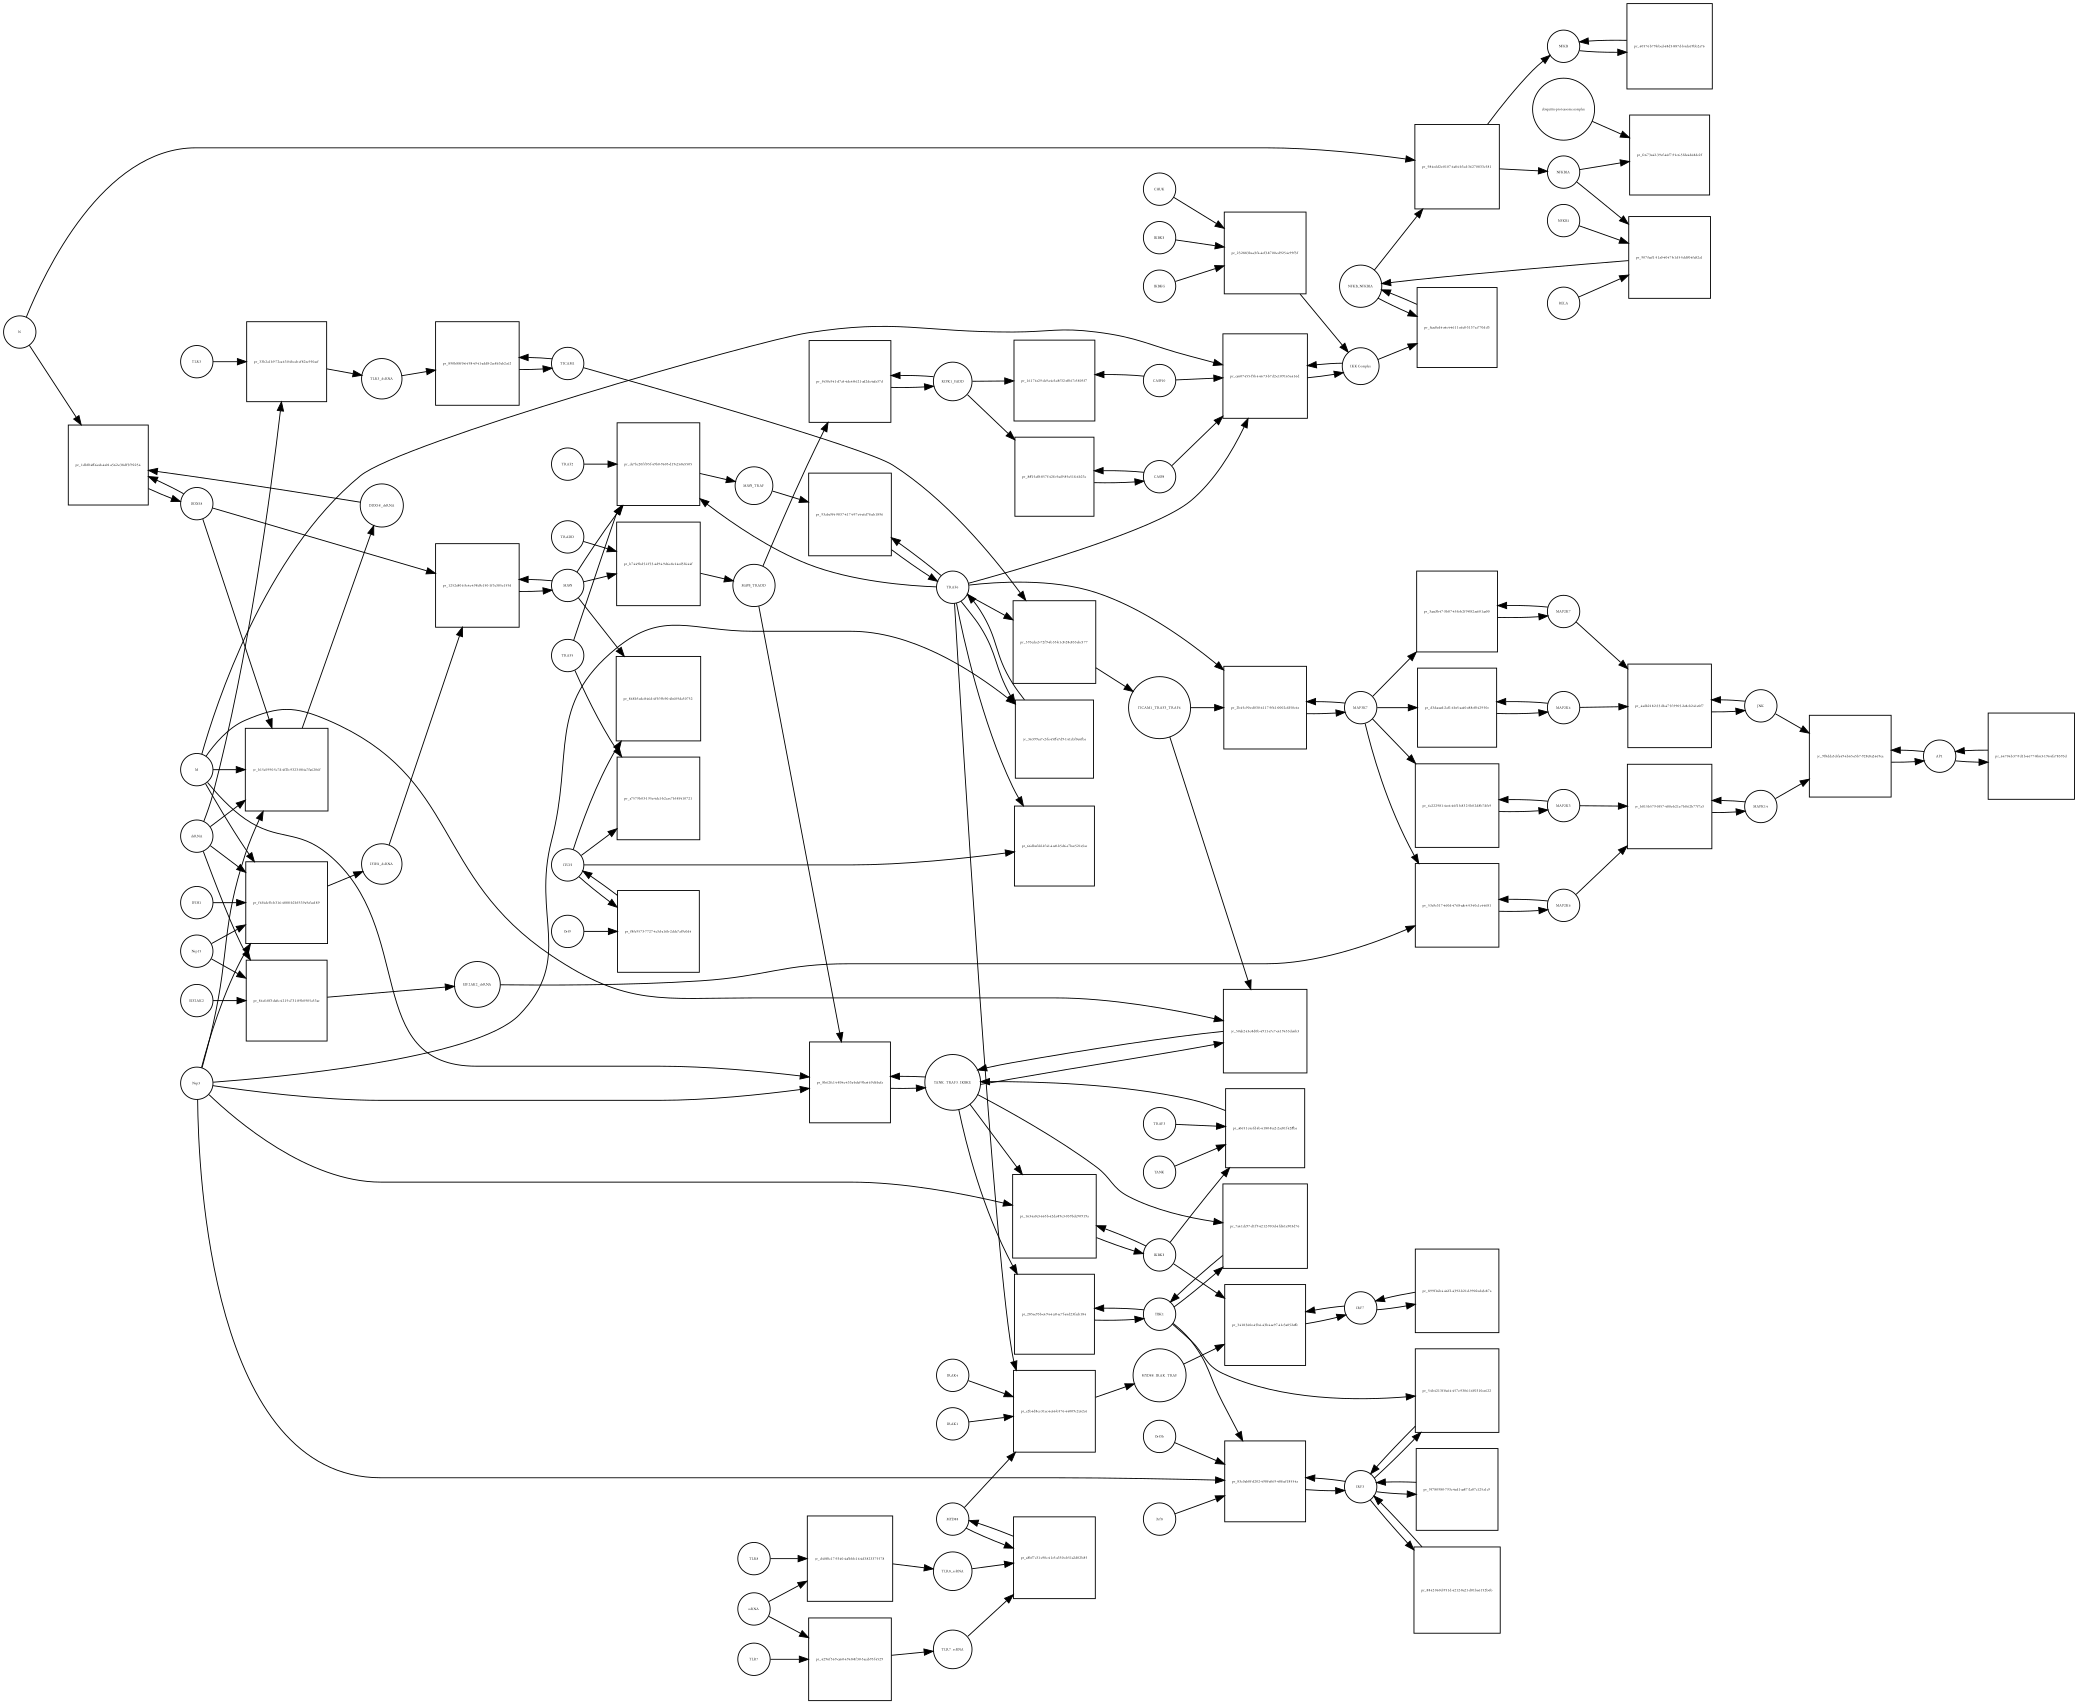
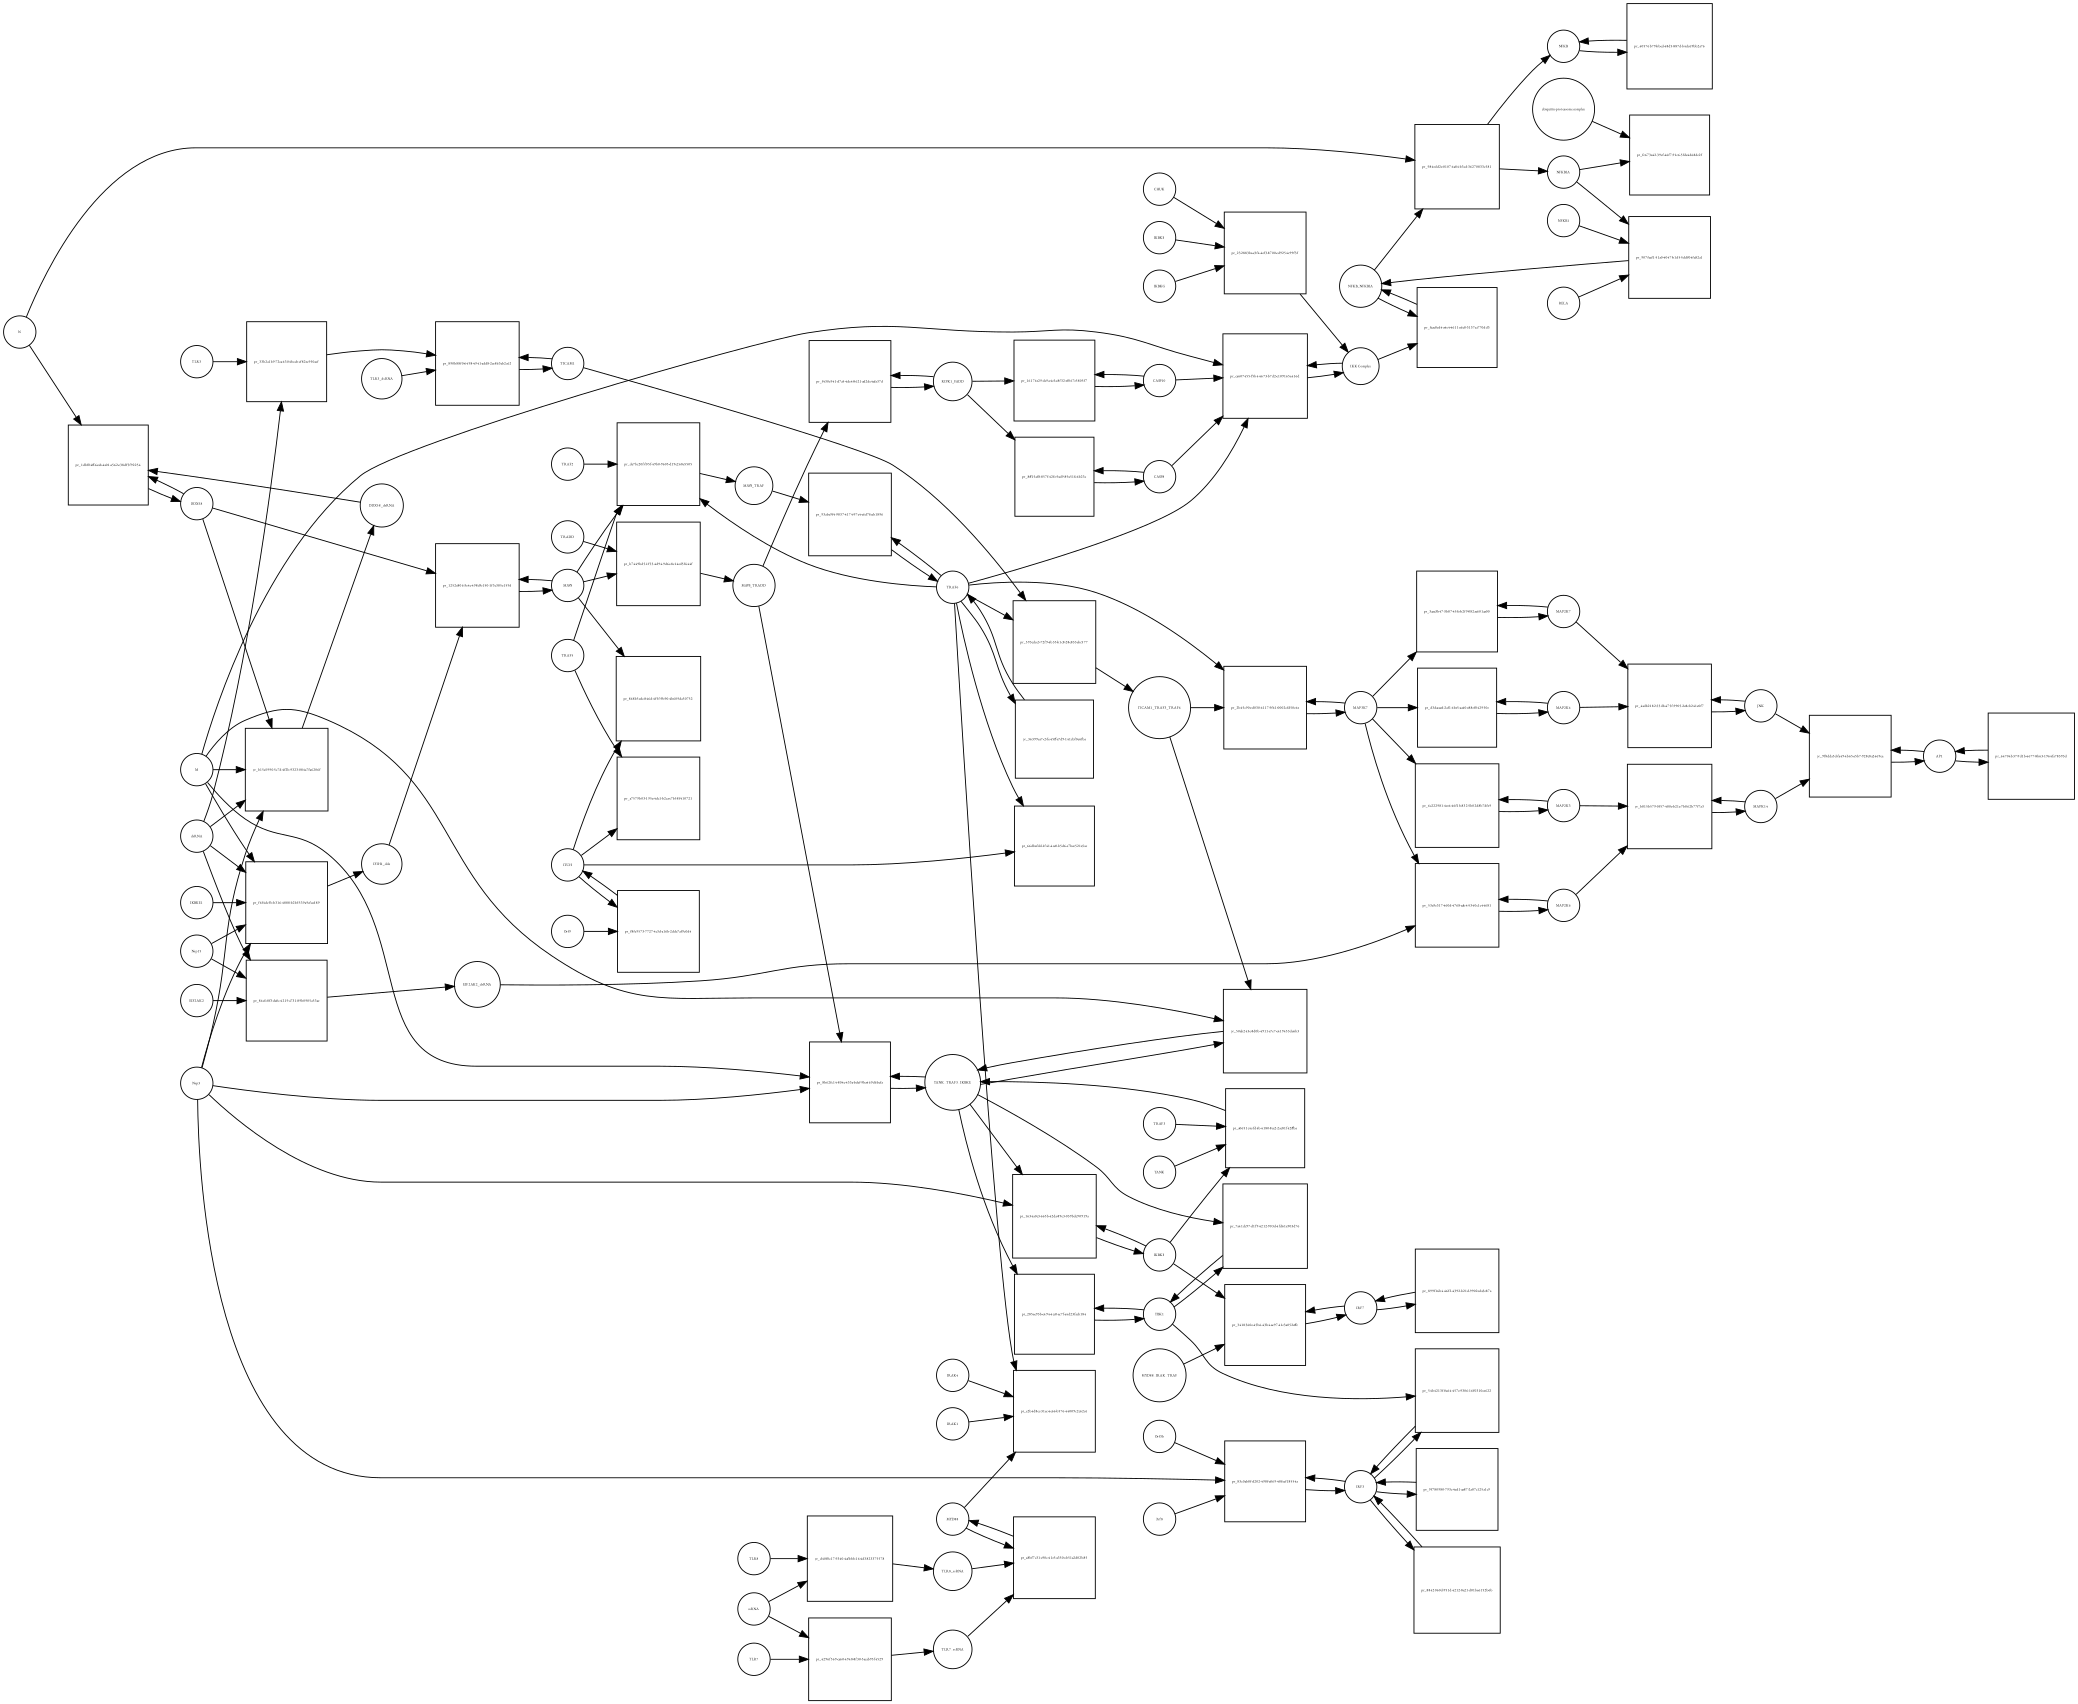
edge "pr_33b2a1b9-72ca-4304-bccb-cf82ec950acf" -> "TLR3_dsRNA": now "pr_33b2a1b9-72ca-4304-bccb-cf82ec950acf" -> "pr_890b88f0-6498-4941-add8-2ee863eb2c62"
edge "pr_16174e29-dc9a-4c5a-8f32-ef067e5805f7" -> "CASP10": added
edge "Nsp3" -> "pr_36399ea7-c3fe-45ff-a7d9-141cbf0e6fba": removed
node "IFIH1_dsRNA": label "IFIH1_dsRNA" -> "IFIH1_dde"
node "IFIH1": label "IFIH1" -> "IKBKE1"
edge "TBK1" -> "pr_83c0ab8f-d202-498f-a069-48feef18554a": removed
edge "pr_e2b4d8ec-31ec-4e66-b576-44009c2c62c6" -> "MYD88_IRAK_TRAF": removed
